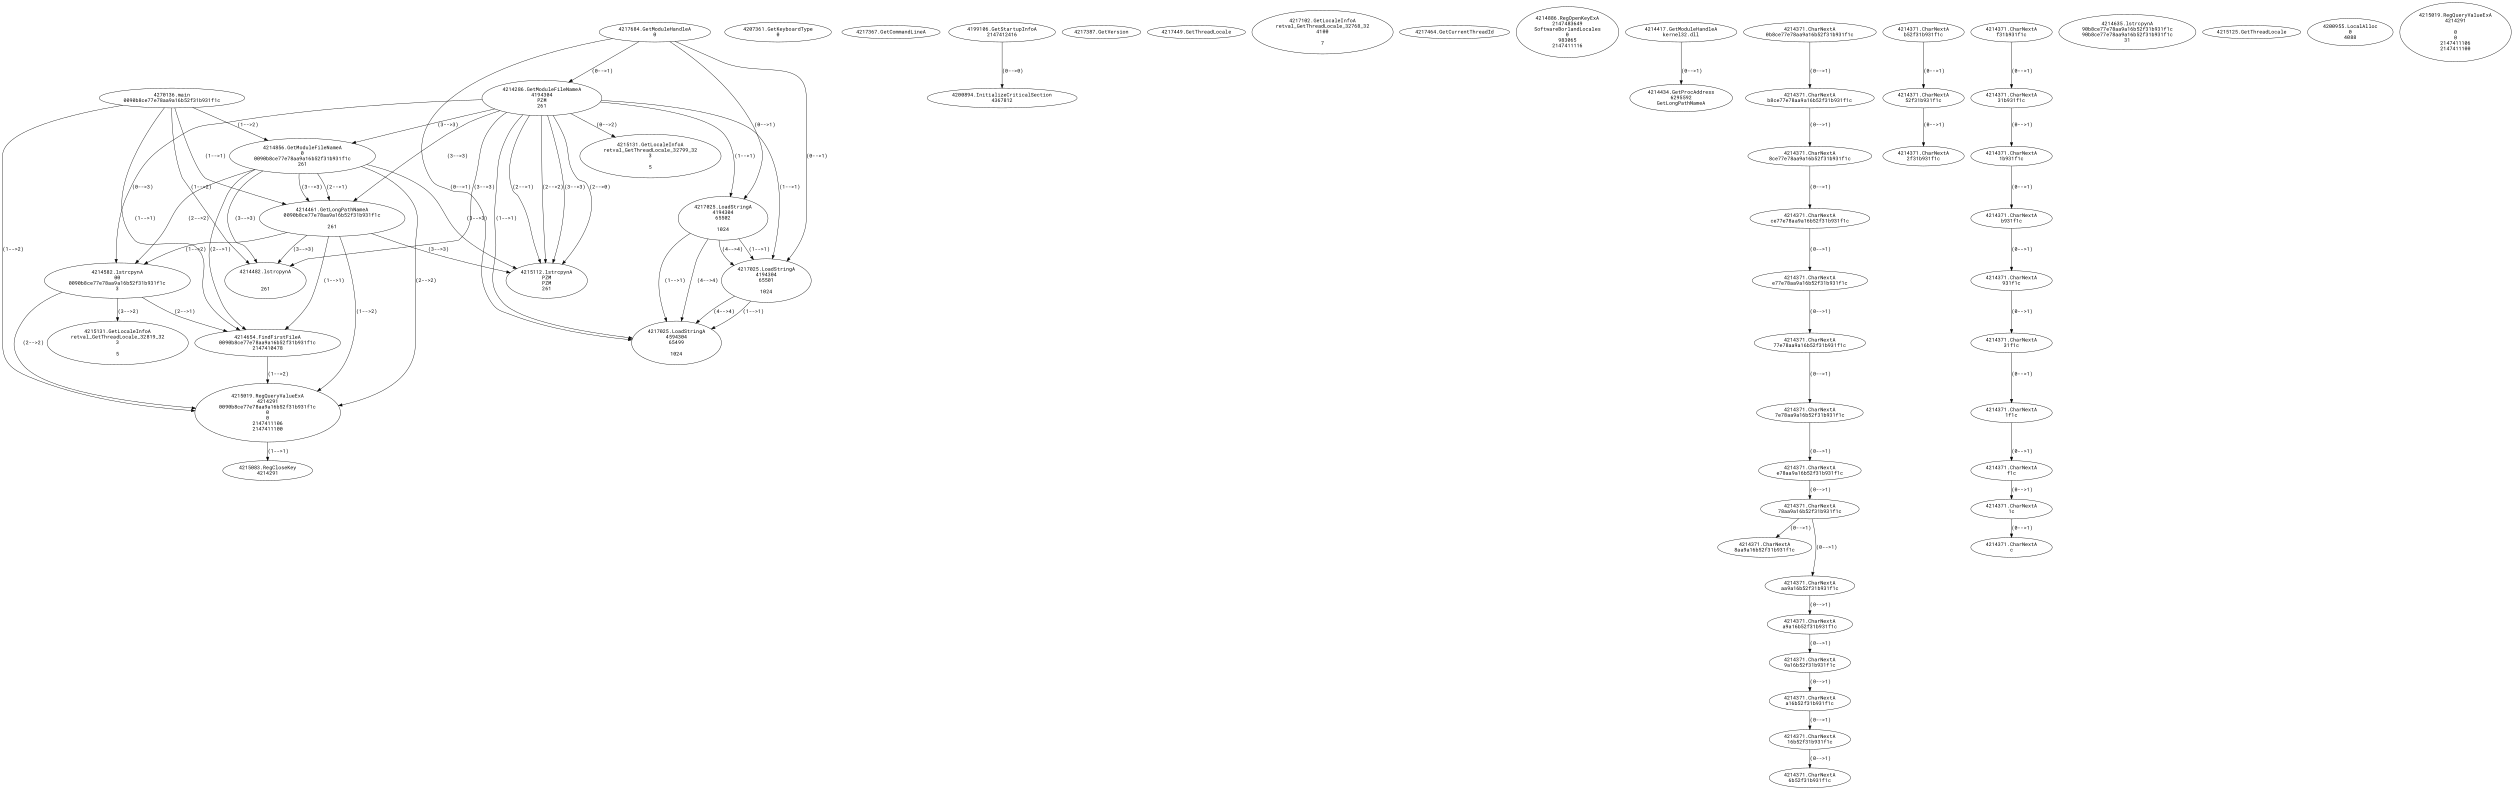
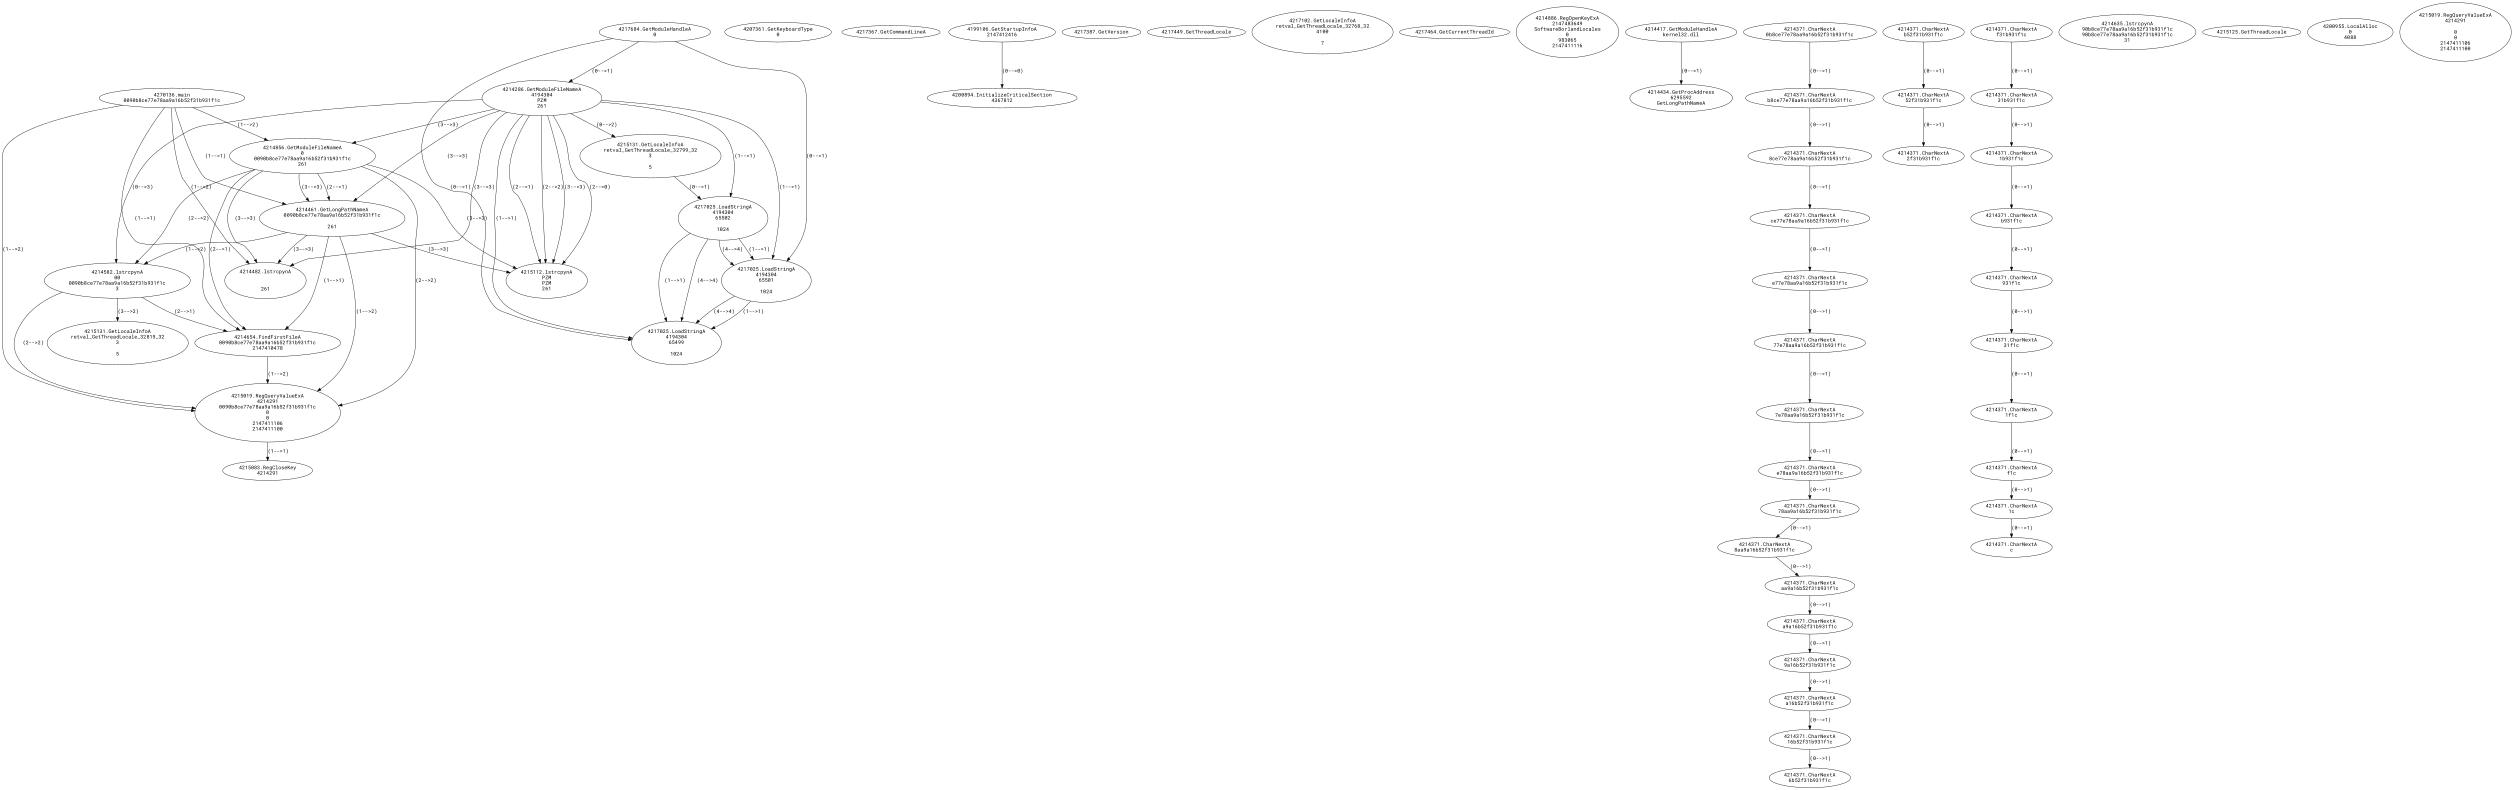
edge "4217684.GetModuleHandleA 0" -> "4217025.LoadStringA 4194304 65502 1024": now "4215131.GetLocaleInfoA retval_GetThreadLocale_32799_32 3 5" -> "4217025.LoadStringA 4194304 65502 1024"
node "4217025.LoadStringA 4594304 65499 1024": label "4217025.LoadStringA 4594304 65499 1024" -> "4217025.LoadStringA 4194304 65499 1024"
edge "4214371.CharNextA 78aa9a16b52f31b931f1c" -> "4214371.CharNextA aa9a16b52f31b931f1c": now "4214371.CharNextA 8aa9a16b52f31b931f1c" -> "4214371.CharNextA aa9a16b52f31b931f1c"
